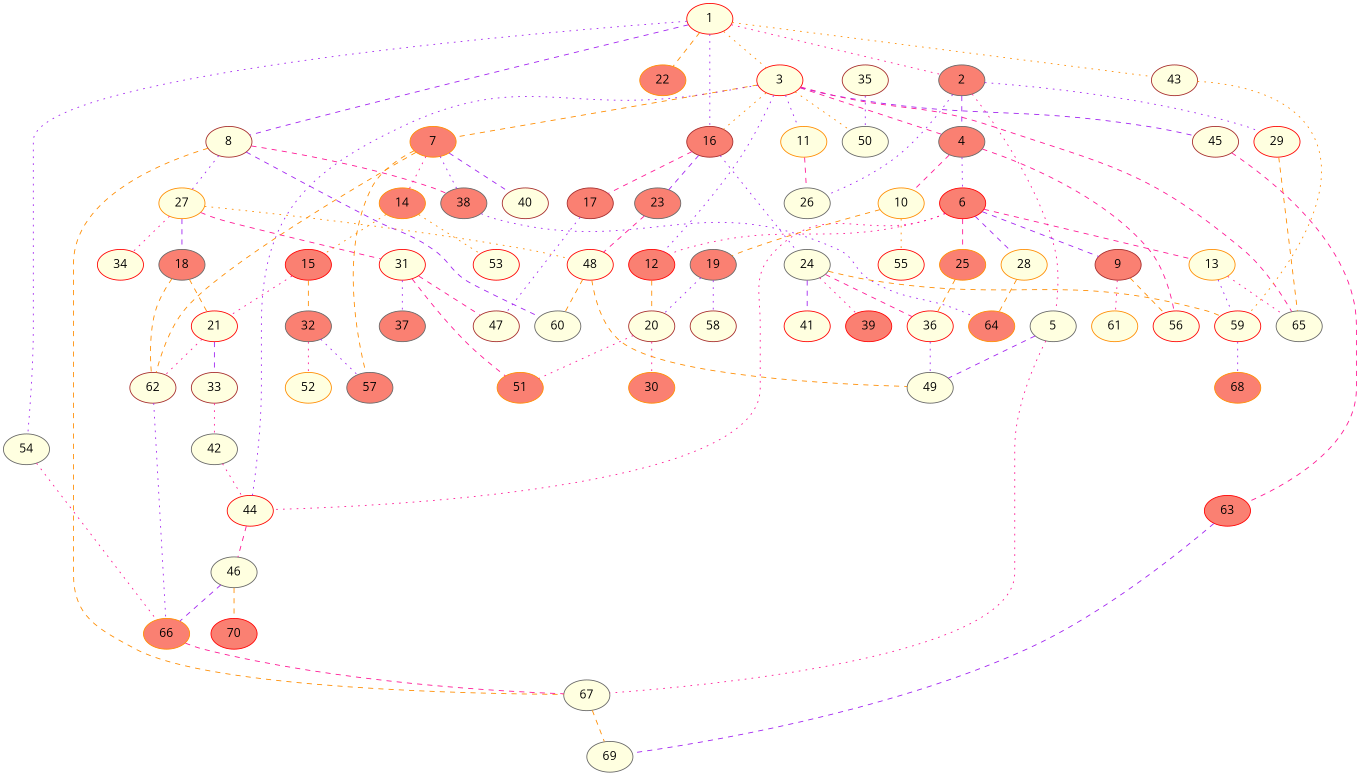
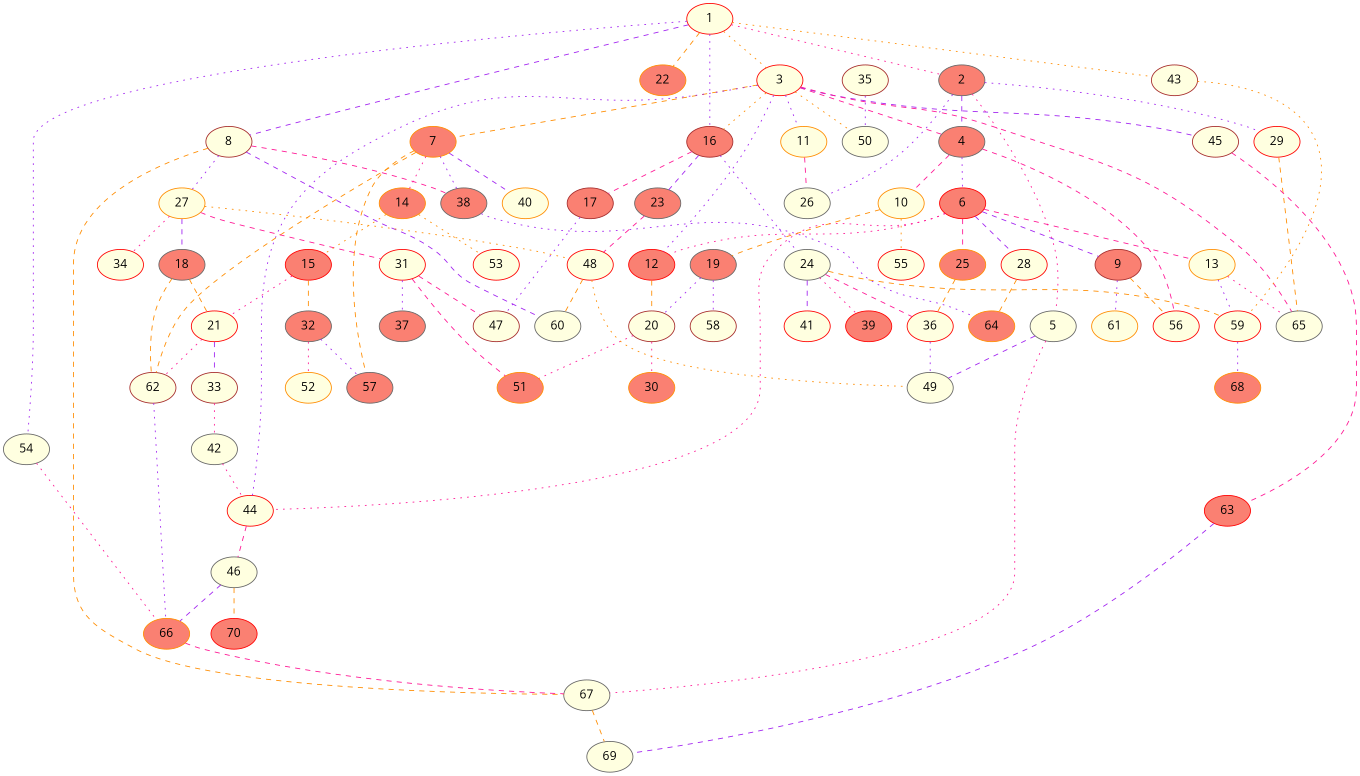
node "40": color brown -> darkorange
node "28": color darkorange -> red
edge "9" -- "61": color deeppink -> purple
edge "48" -- "49": style dashed -> dotted
